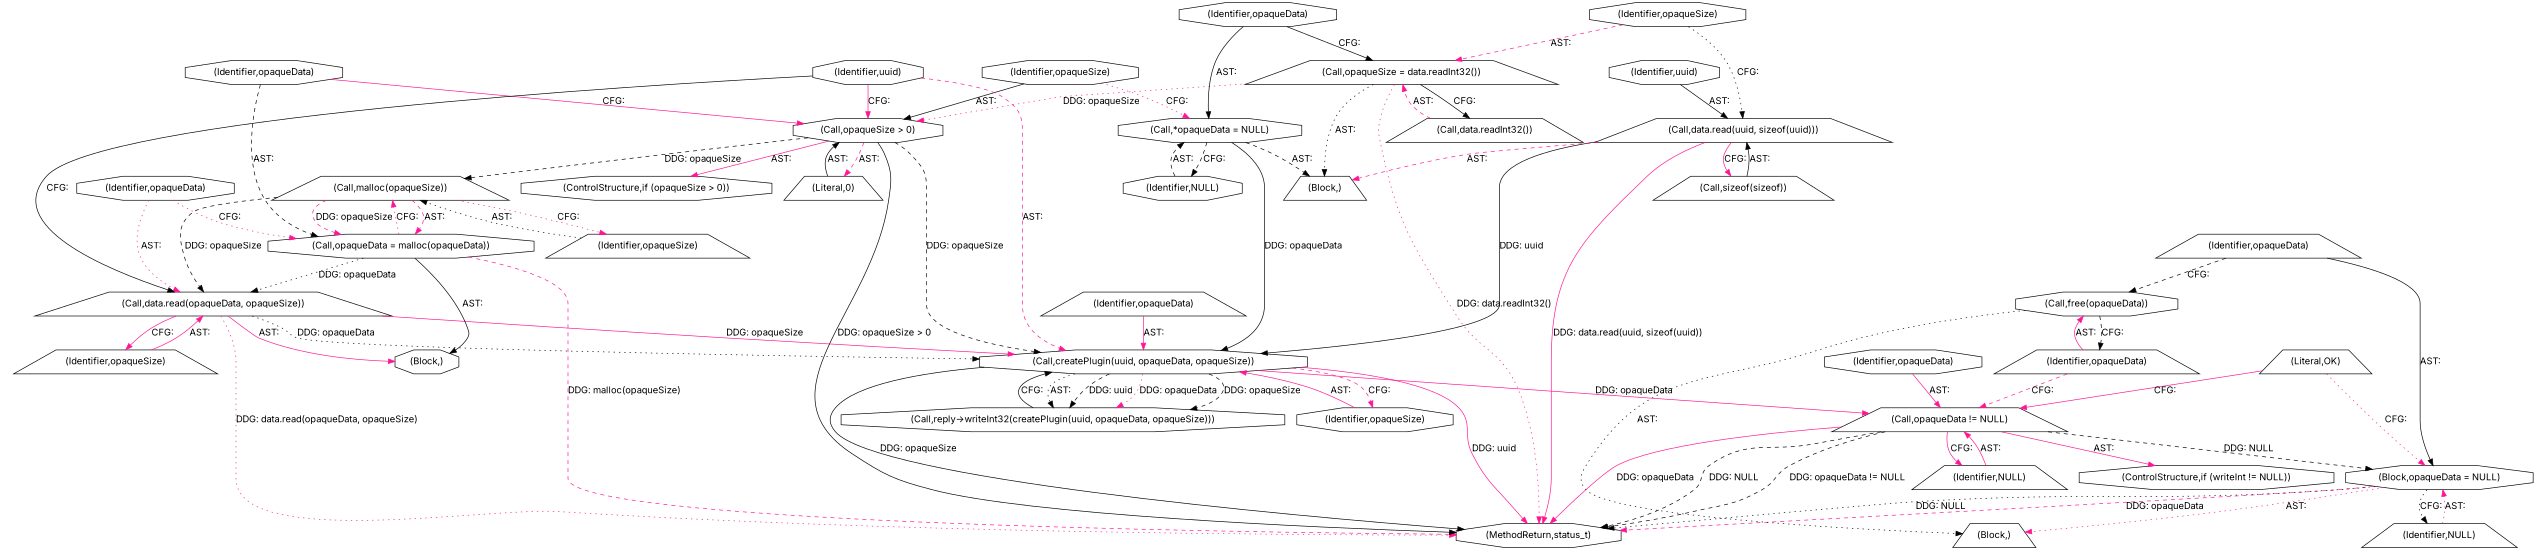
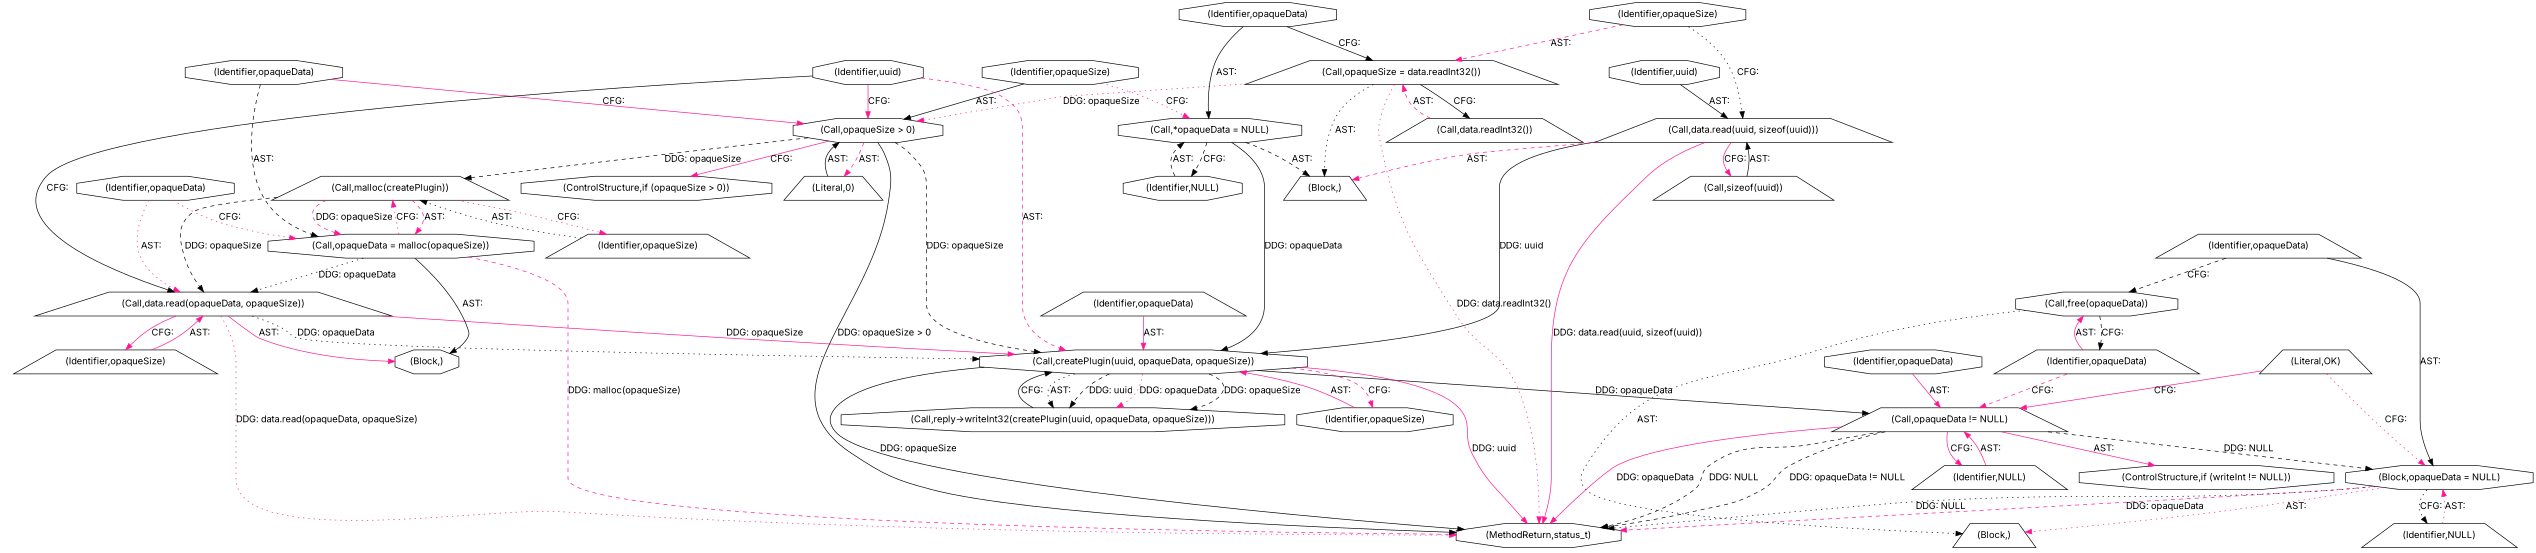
edge "(Call,opaqueSize > 0)" -> "(ControlStructure,if (opaqueSize > 0))": label "AST: " -> "CFG: "
node "(Call,malloc(opaqueSize))": label "(Call,malloc(opaqueSize))" -> "(Call,malloc(createPlugin))"
node "(Call,sizeof(sizeof))": label "(Call,sizeof(sizeof))" -> "(Call,sizeof(uuid))"
node "(Call,opaqueData = malloc(opaqueData))": label "(Call,opaqueData = malloc(opaqueData))" -> "(Call,opaqueData = malloc(opaqueSize))"
edge "(Call,createPlugin(uuid, opaqueData, opaqueSize))" -> "(Call,opaqueData != NULL)": color deeppink -> black
